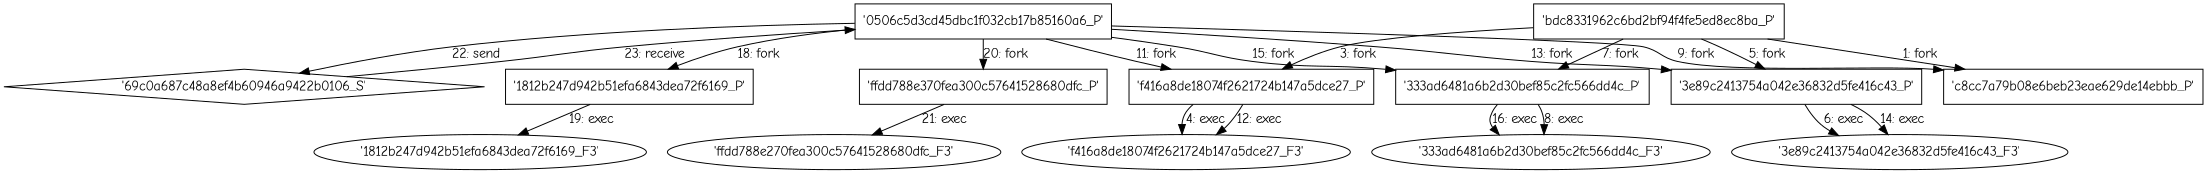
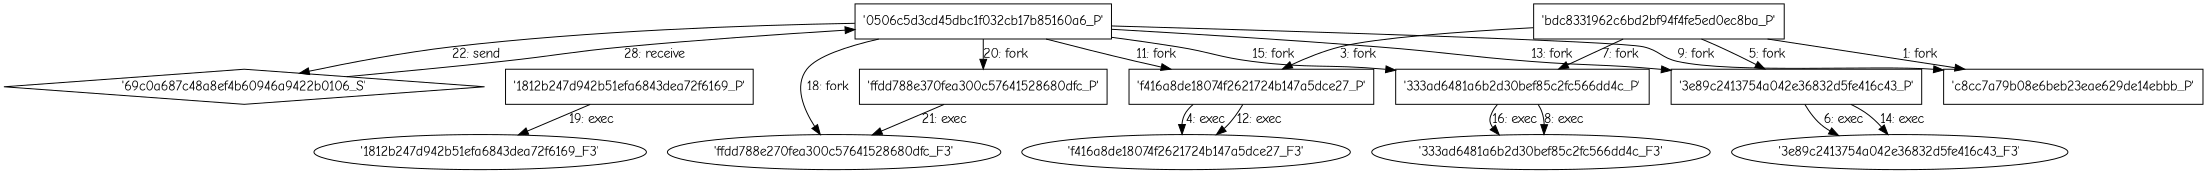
node "'bdc8331962c6bd2bf94f4fe5ed8ec8ba_P'": label "'bdc8331962c6bd2bf94f4fe5ed8ec8ba_P'" -> "'bdc8331962c6bd2bf94f4fe5ed0ec8ba_P'"
edge "'0506c5d3cd45dbc1f032cb17b85160a6_P'" -> "'1812b247d942b51efa6843dea72f6169_P'": now "'0506c5d3cd45dbc1f032cb17b85160a6_P'" -> "'ffdd788e270fea300c57641528680dfc_F3'"
edge "'69c0a687c48a8ef4b60946a9422b0106_S'" -> "'0506c5d3cd45dbc1f032cb17b85160a6_P'": label "23: receive" -> "28: receive"
